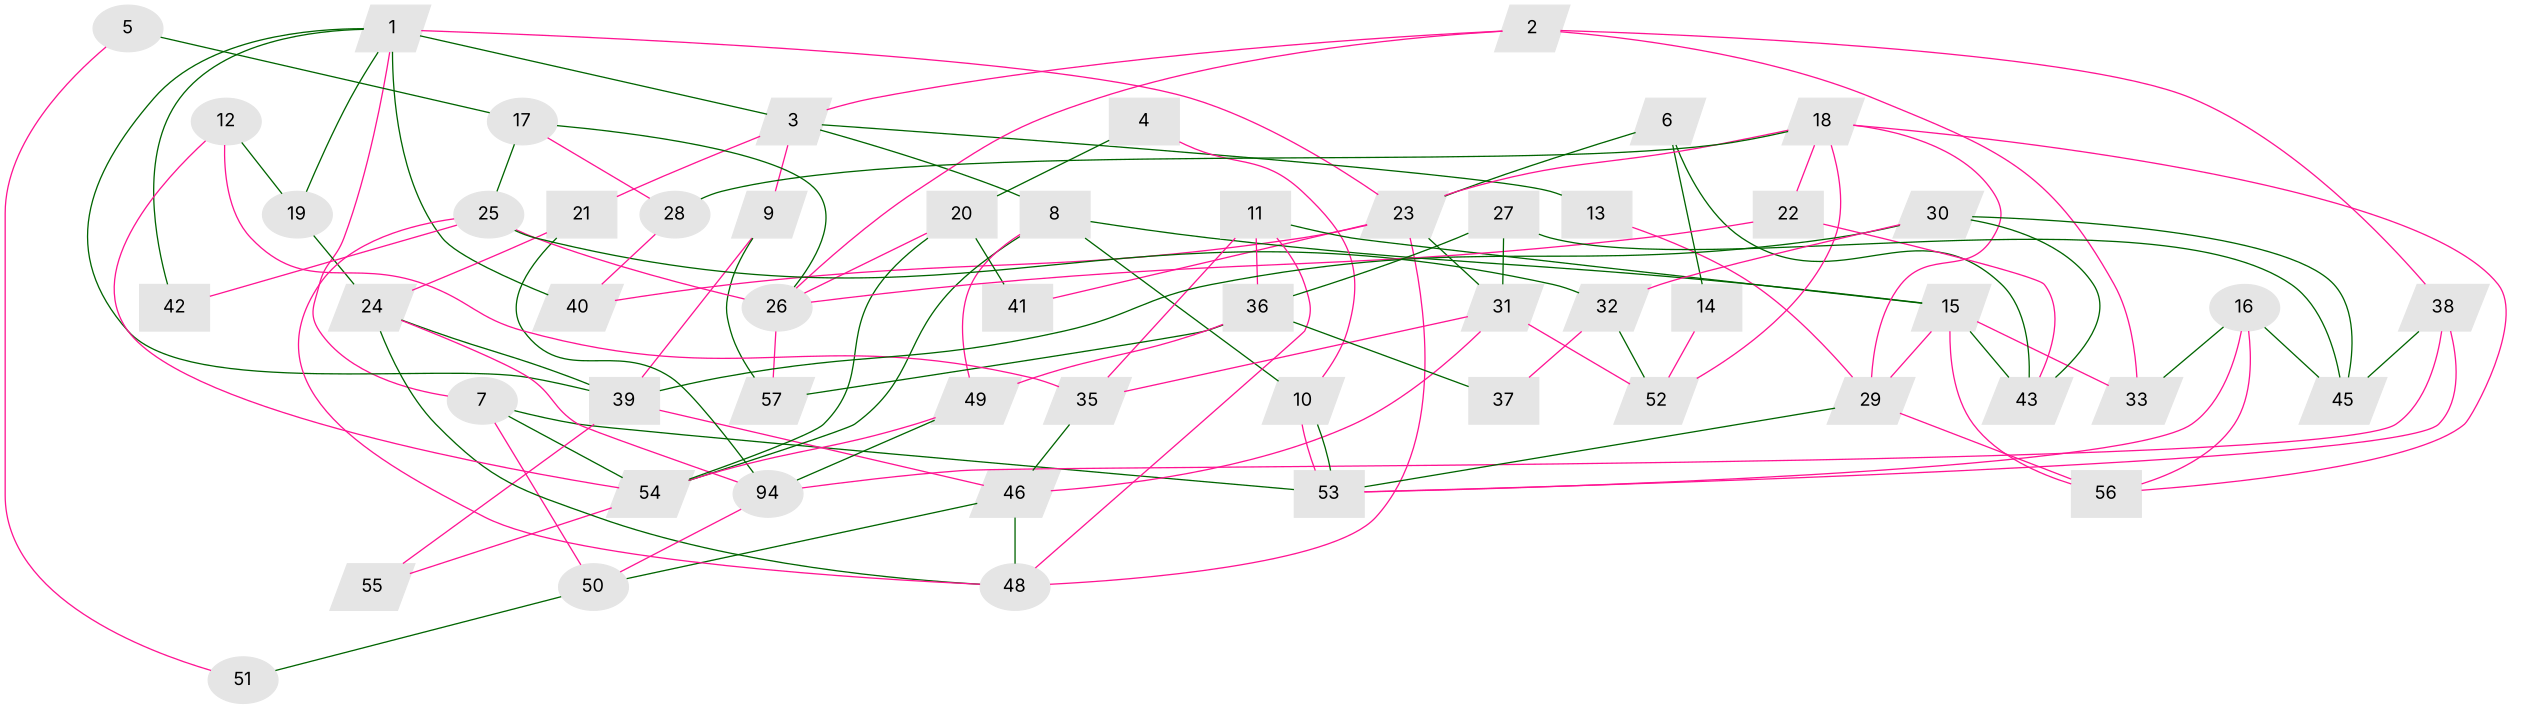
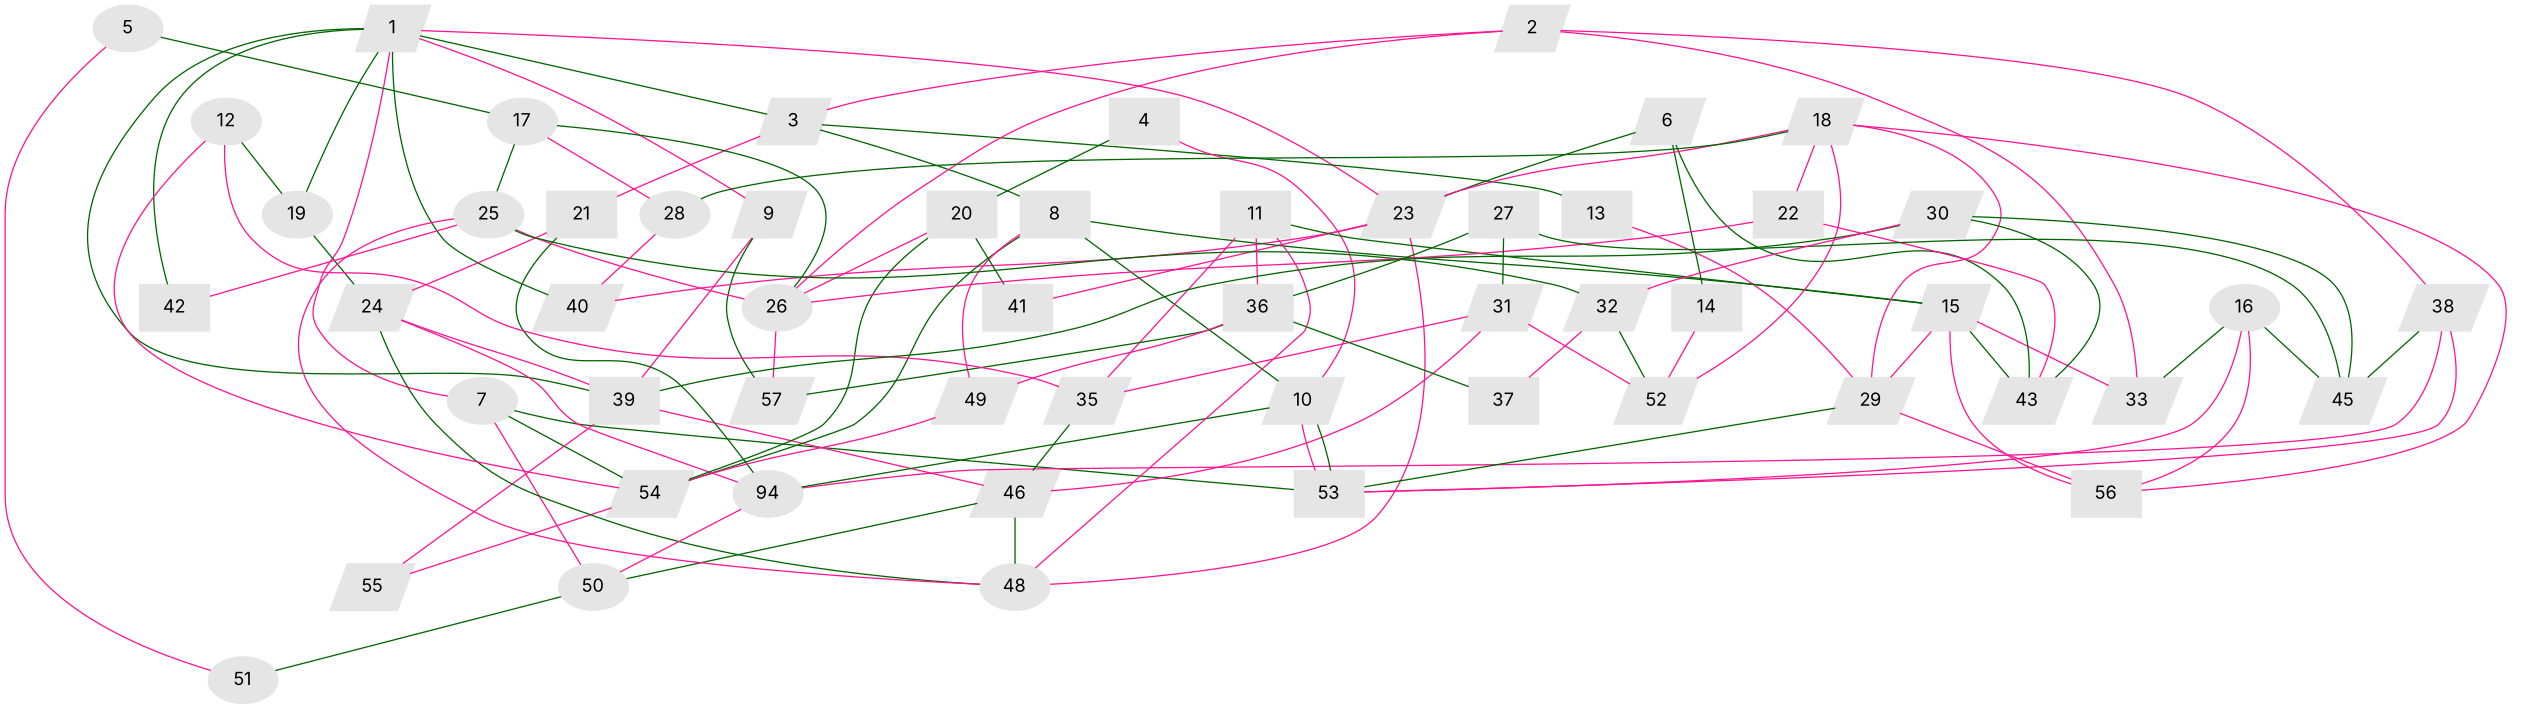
edge "3" -- "9": now "1" -- "9"
edge "23" -- "31": removed
edge "24" -- "39": color darkgreen -> deeppink
edge "49" -- "94": now "10" -- "94"
